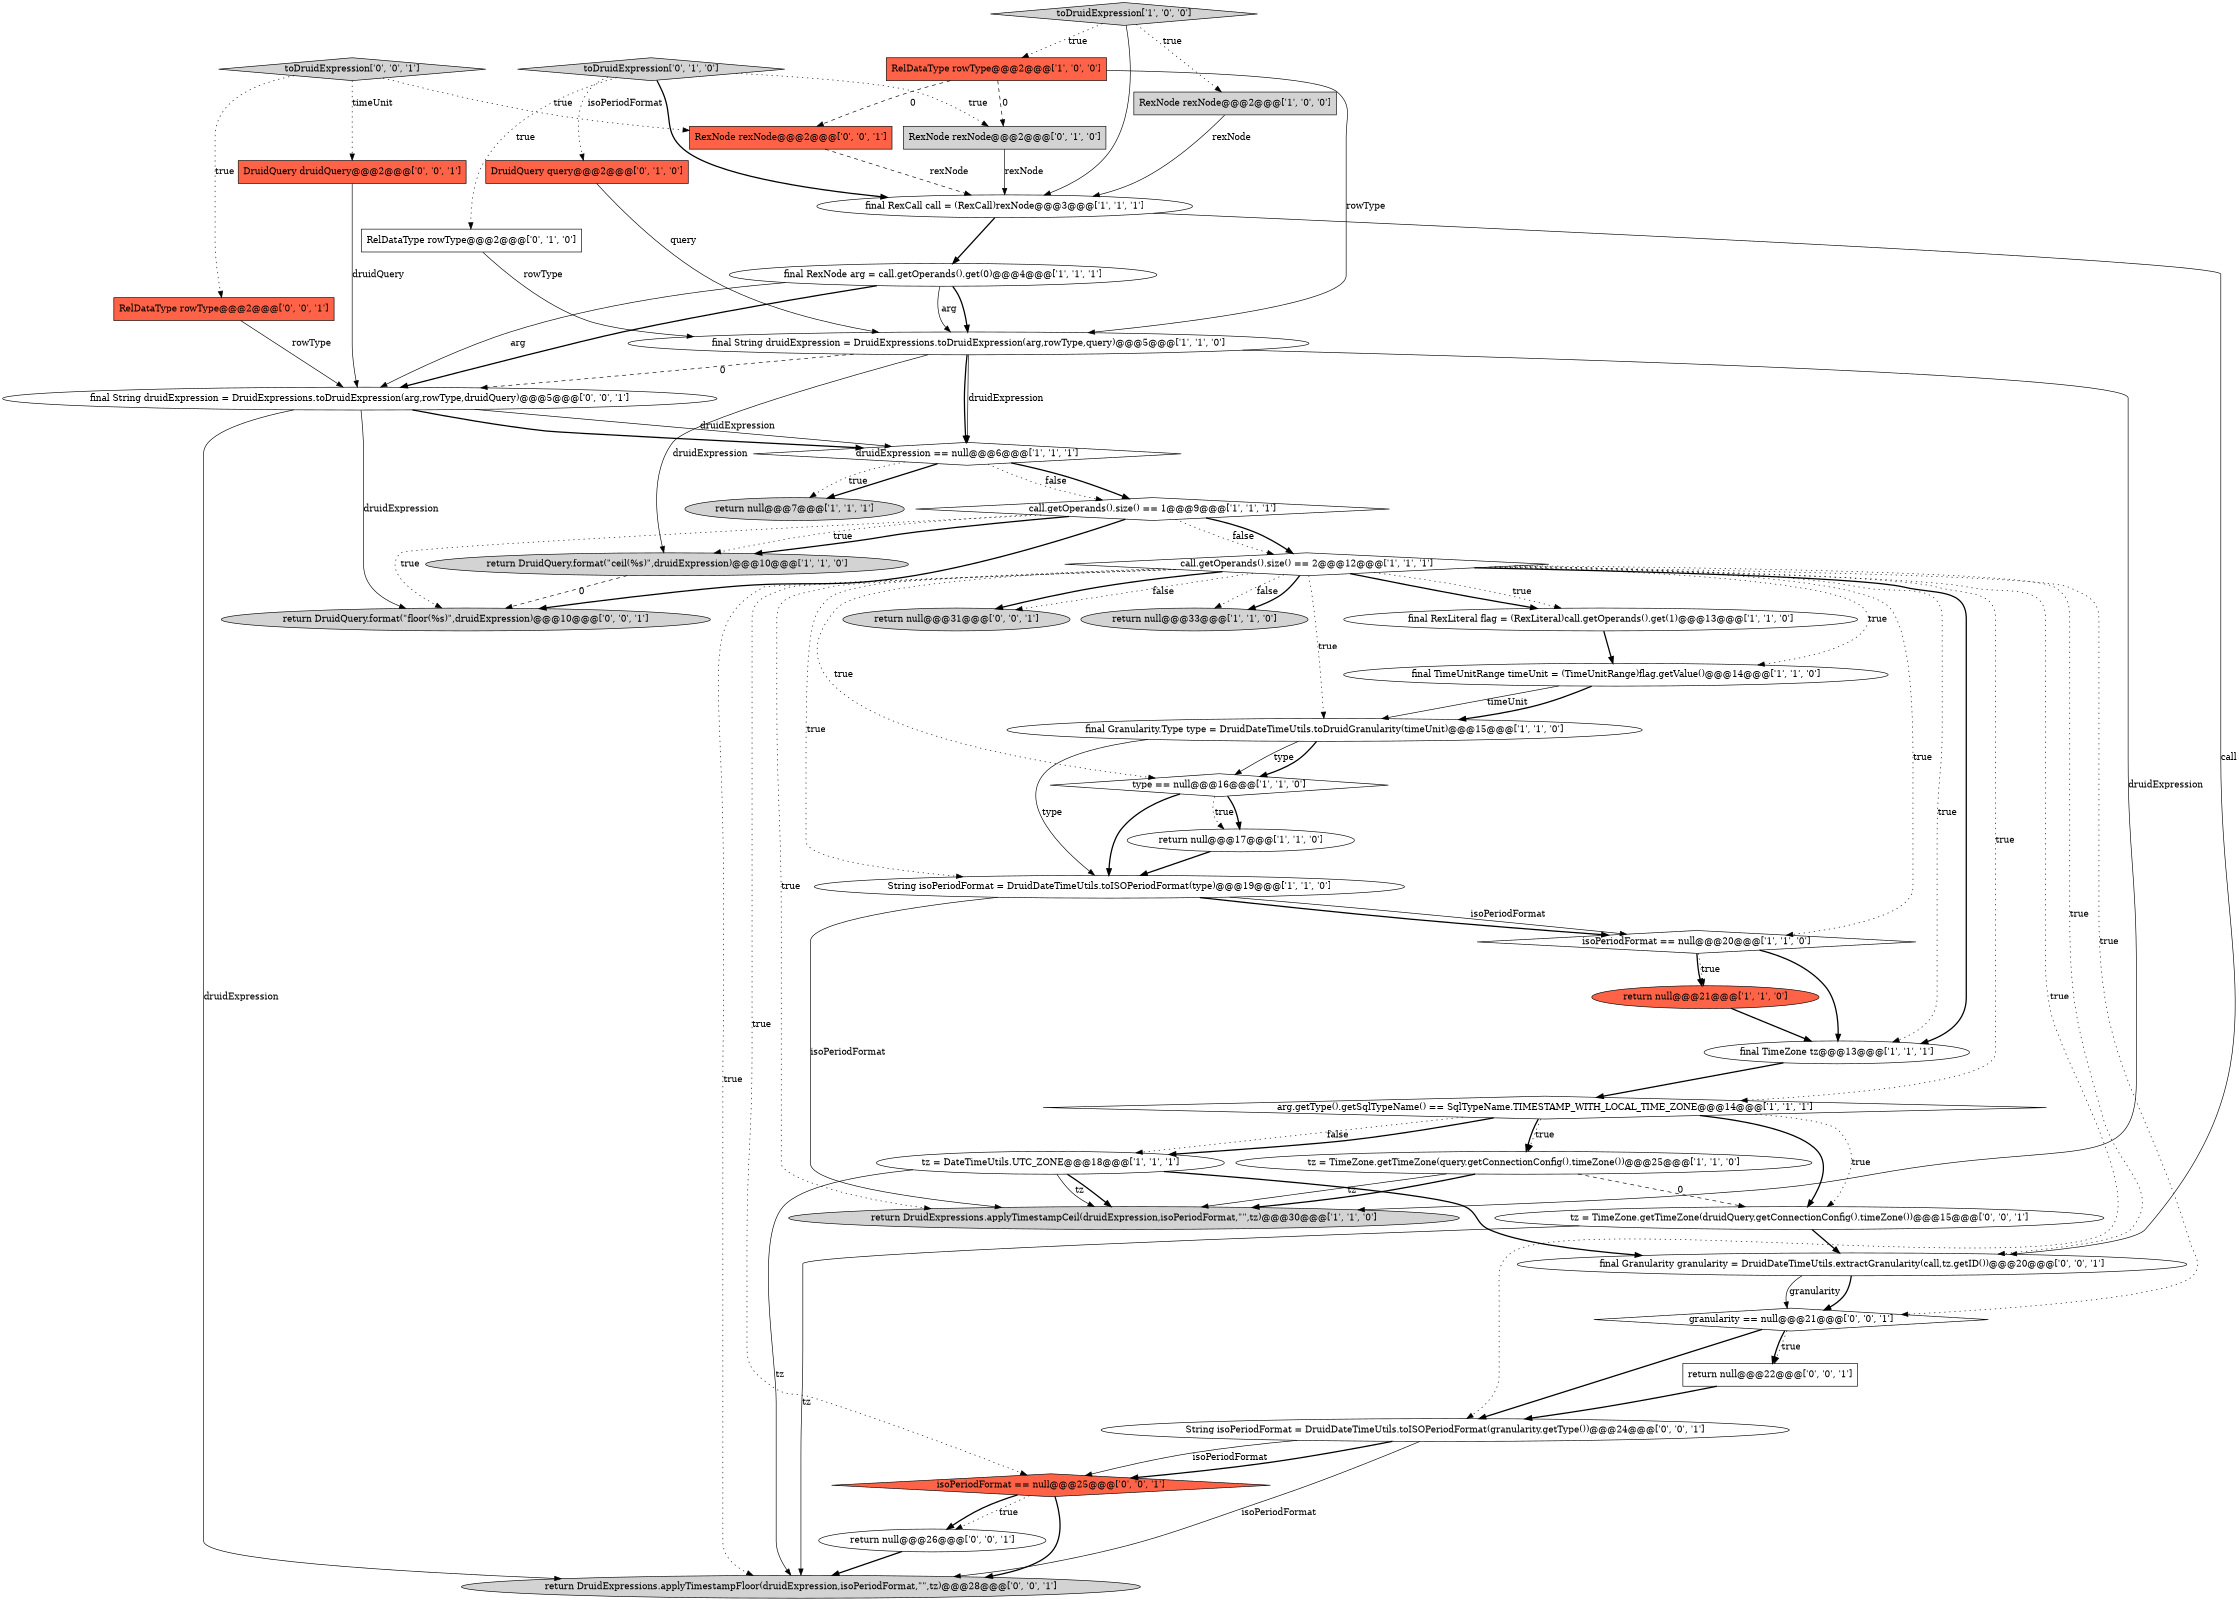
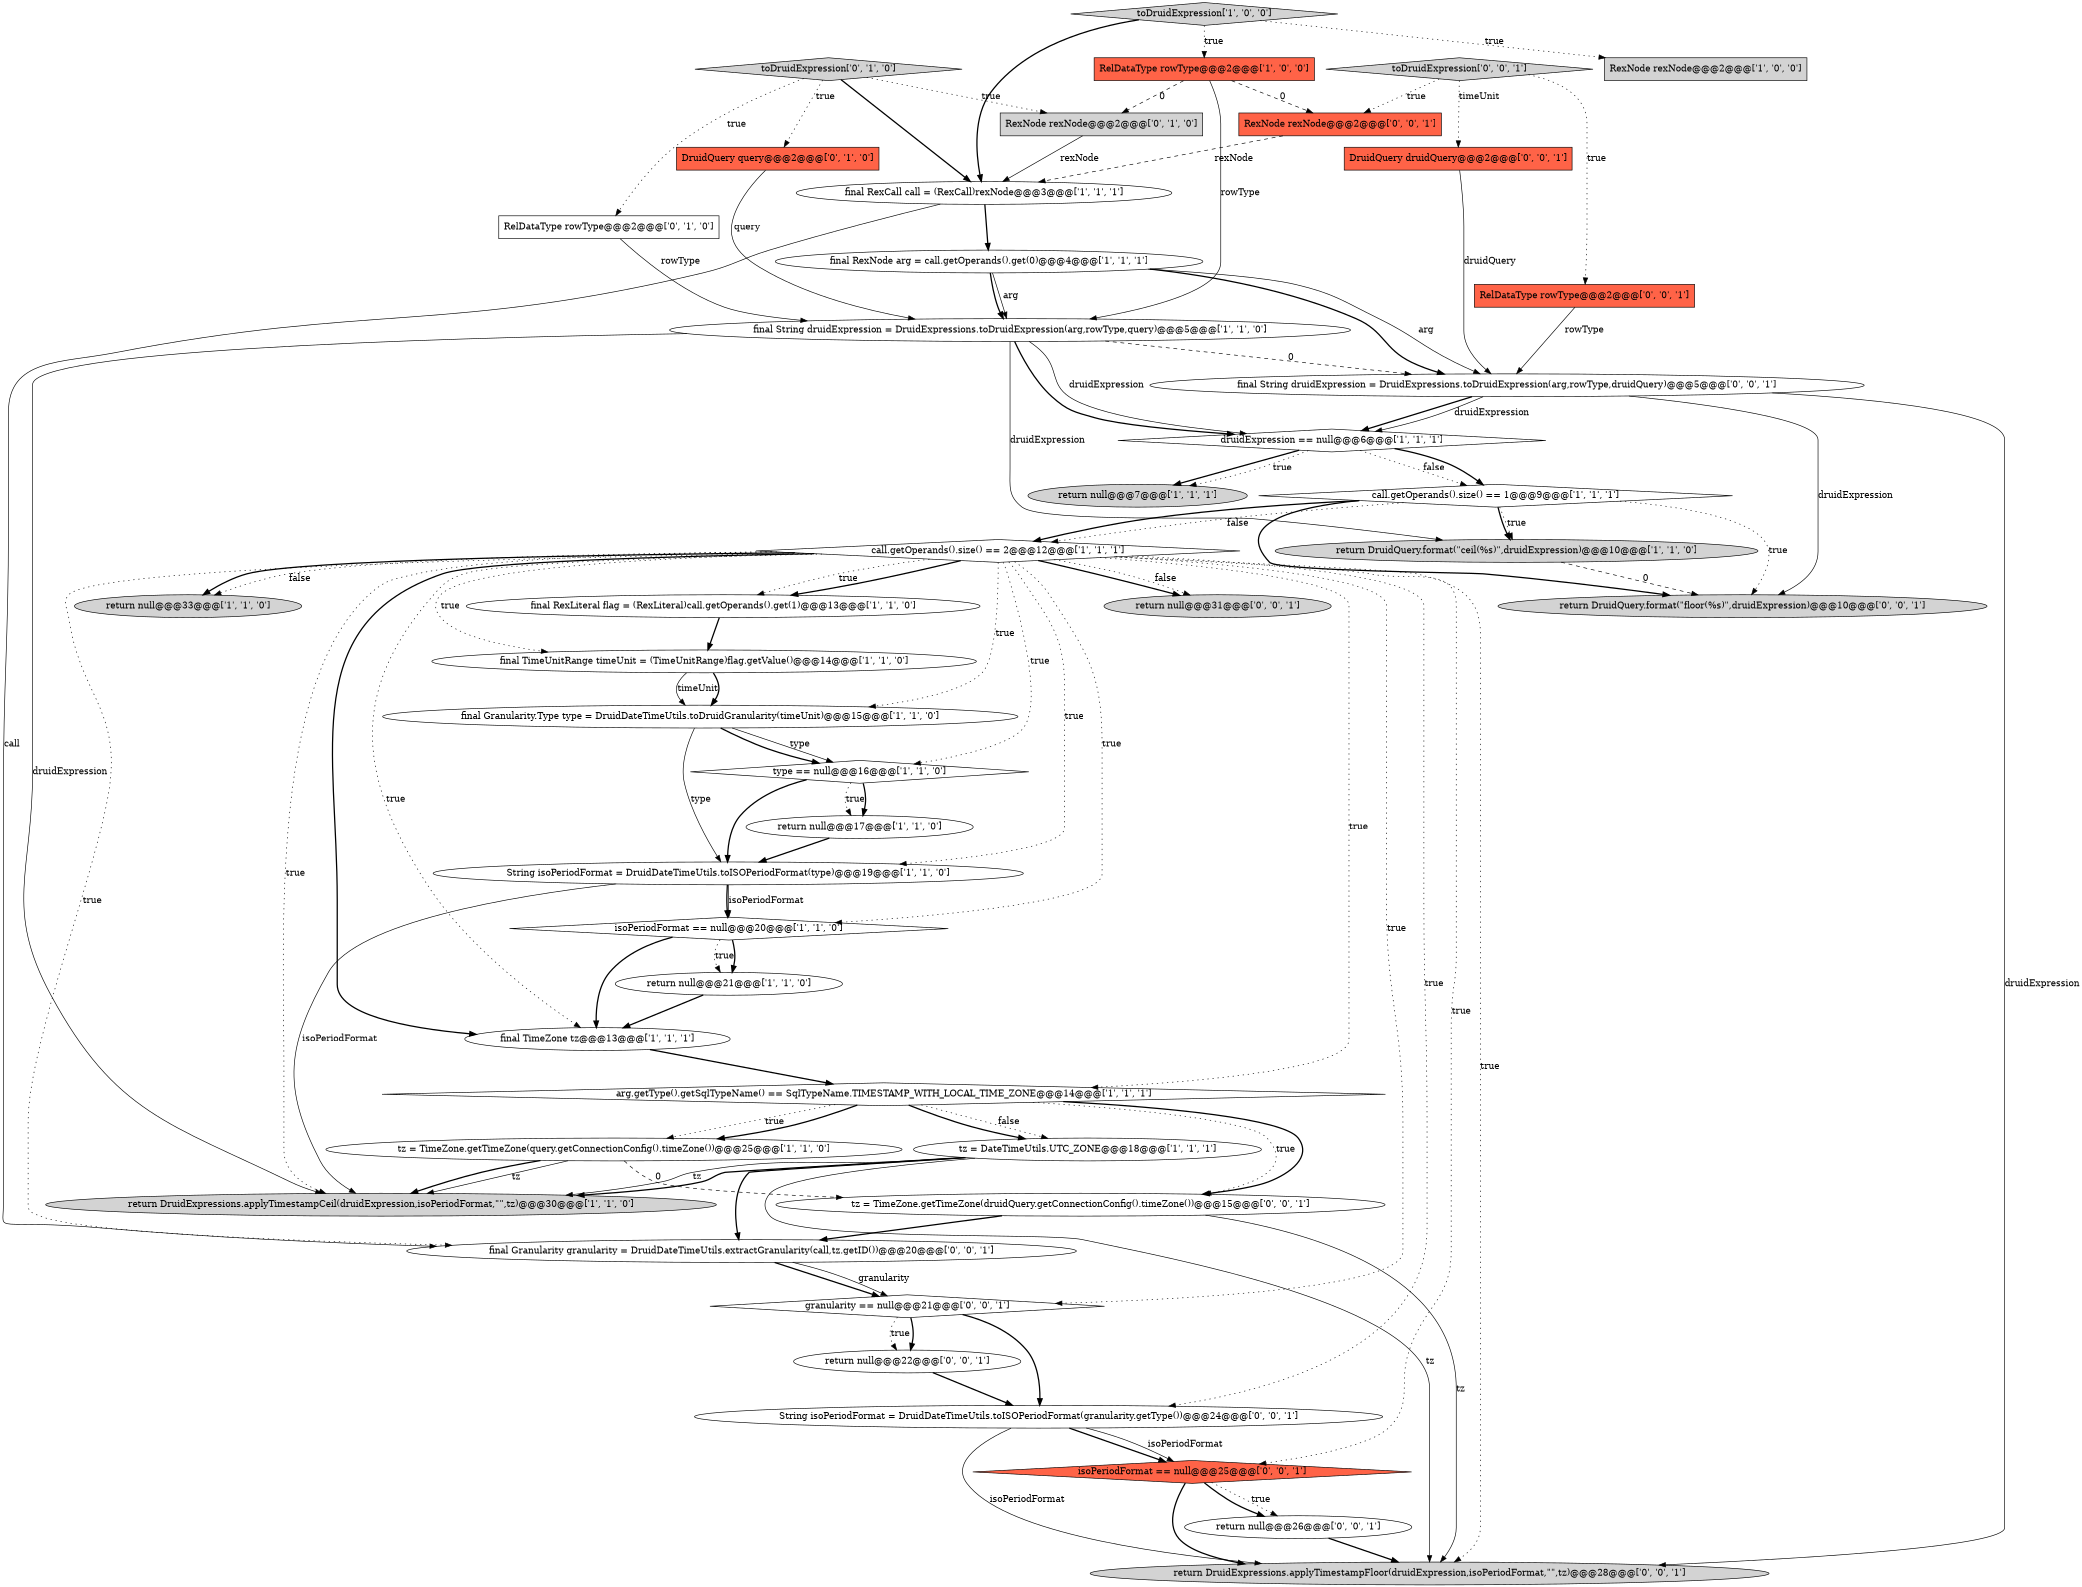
edge "toDruidExpression['0', '1', '0']" -> "DruidQuery query@@@2@@@['0', '1', '0']": label "isoPeriodFormat" -> "true"
edge "toDruidExpression['1', '0', '0']" -> "final RexCall call = (RexCall)rexNode@@@3@@@['1', '1', '1']": style solid -> bold
edge "RexNode rexNode@@@2@@@['1', '0', '0']" -> "final RexCall call = (RexCall)rexNode@@@3@@@['1', '1', '1']": removed, label "rexNode"
node "return null@@@21@@@['1', '1', '0']": fillcolor tomato -> white
node "return null@@@22@@@['0', '0', '1']": shape box -> ellipse
